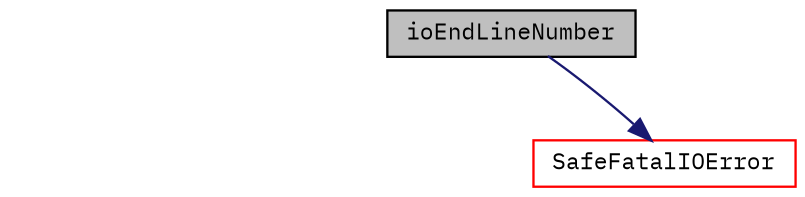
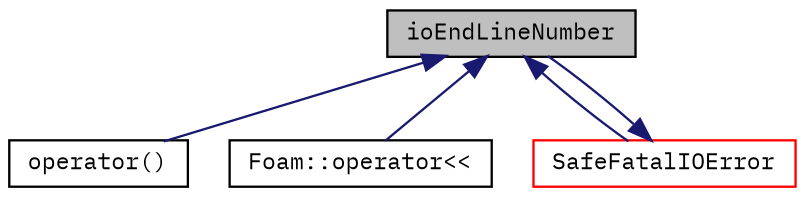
edge "SafeFatalIOError" -> "ioEndLineNumber": added
node "operator()": added
node "Foam::operator<<": added
